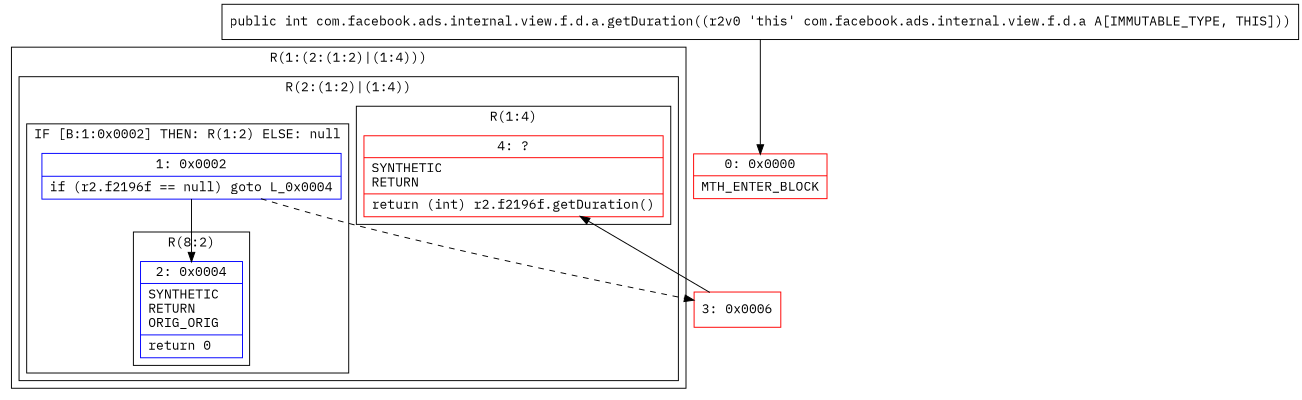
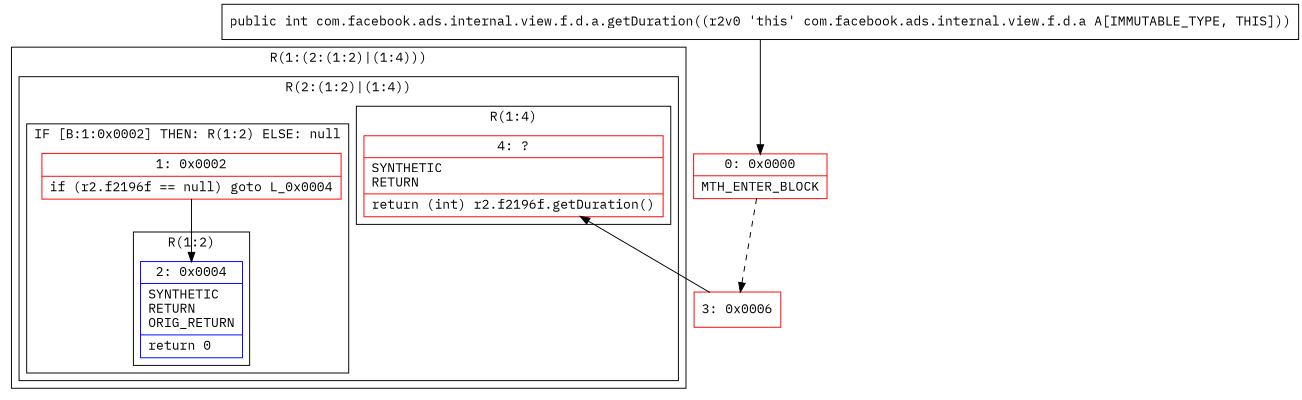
node "1: 0x0002": color blue -> red
cluster "R(8:2)": label "R(8:2)" -> "R(1:2)"
edge "1: 0x0002" -> "3: 0x0006": now "0: 0x0000" -> "3: 0x0006"
node "2: 0x0004": text "ORIG_ORIG" -> "ORIG_RETURN"
